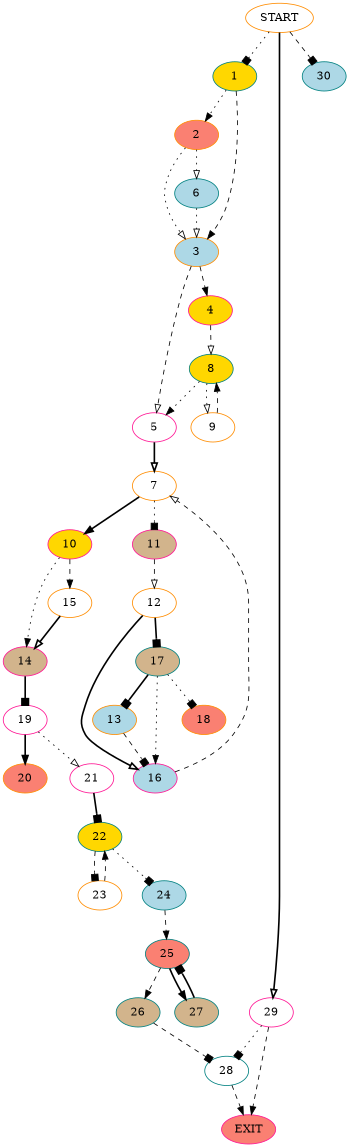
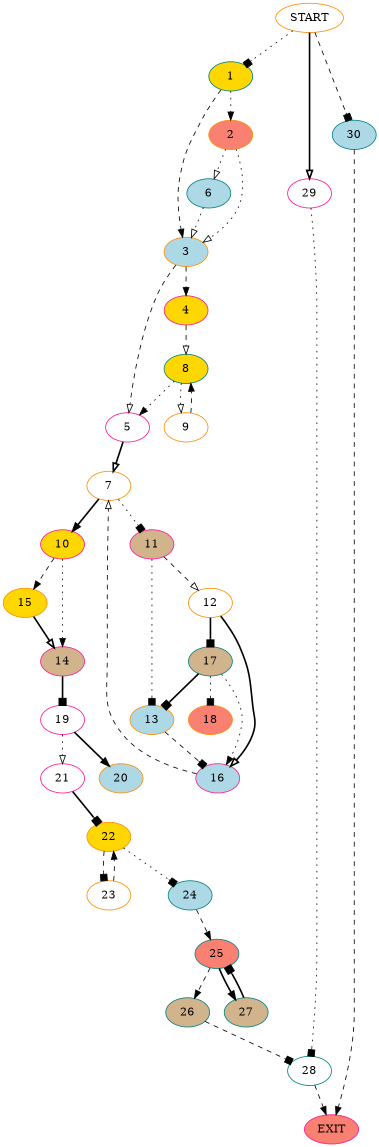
node "15": fillcolor white -> gold
edge "11" -> "13": added
node "20": fillcolor salmon -> lightblue
node "22": color teal -> darkorange
edge "29" -> "EXIT": now "30" -> "EXIT"
